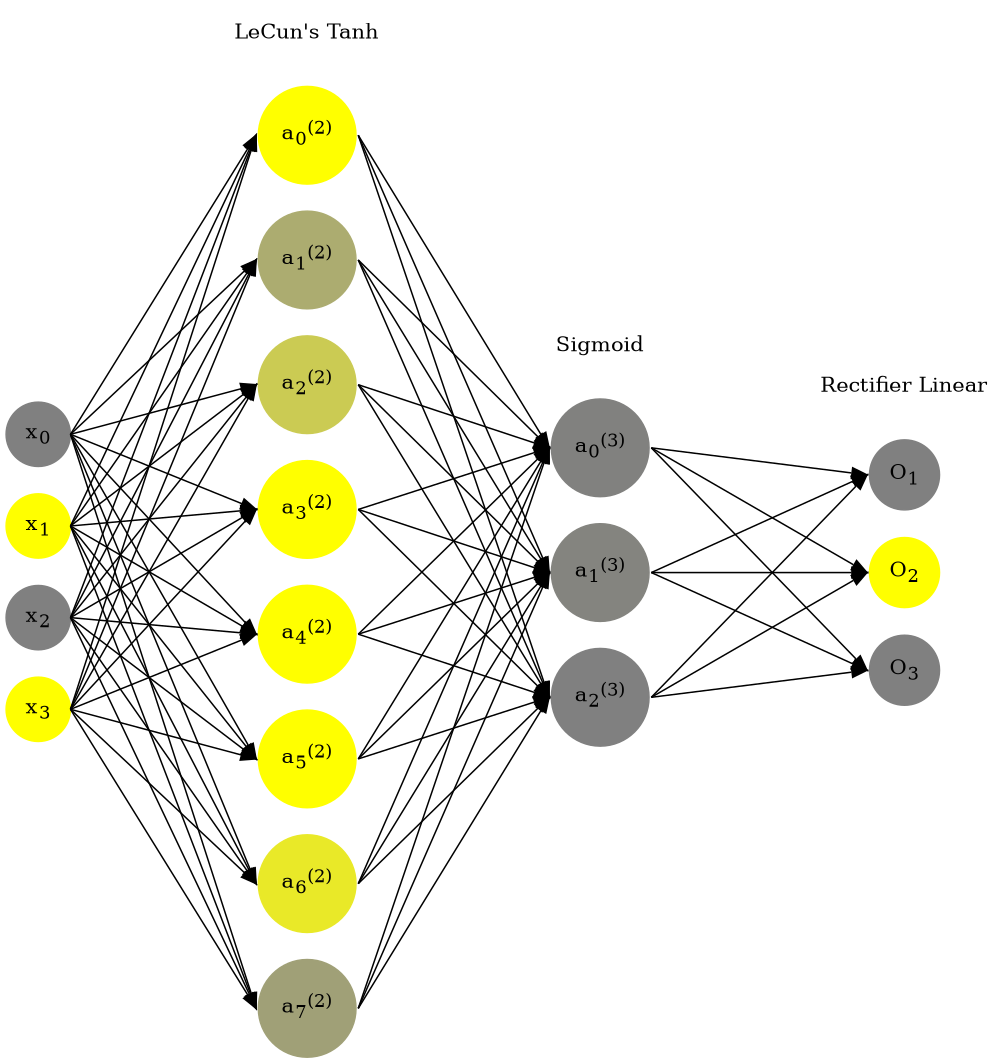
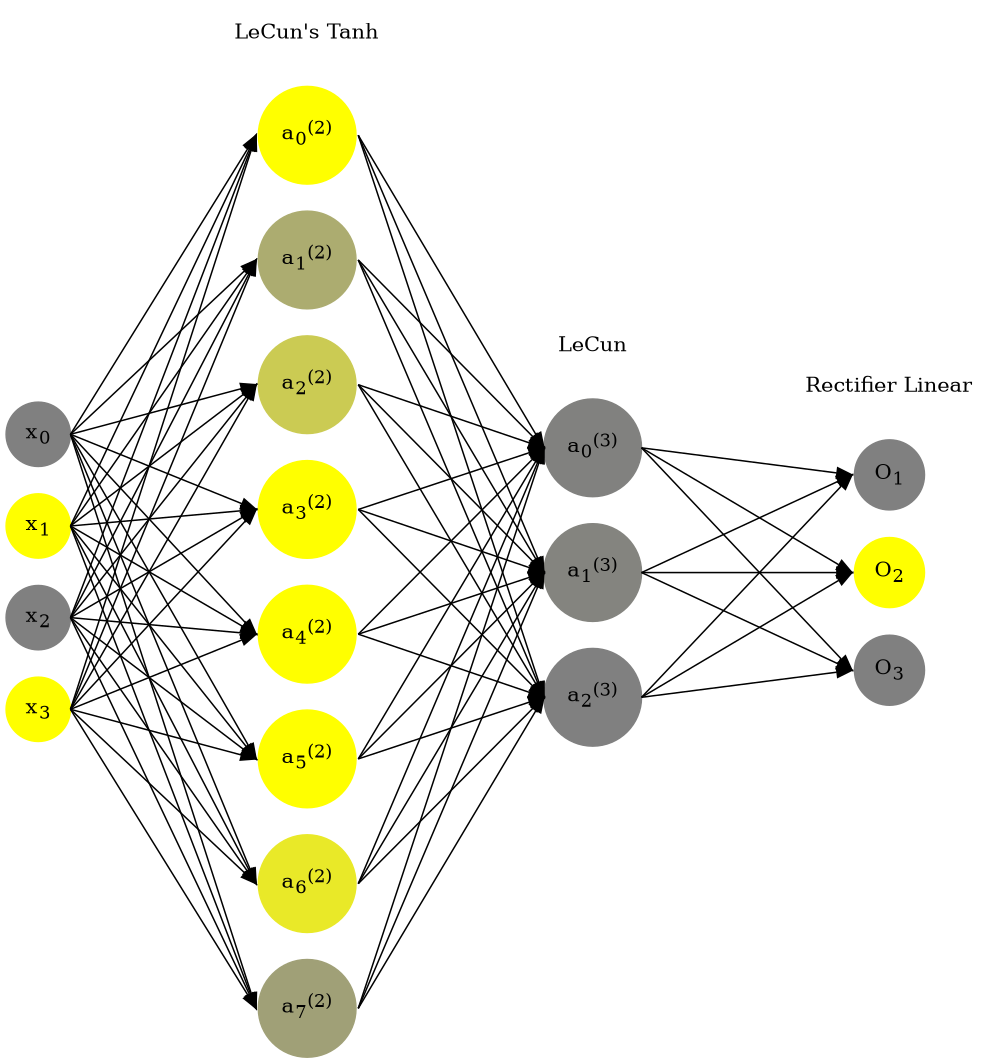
node "Sigmoid": label "Sigmoid" -> "LeCun"
